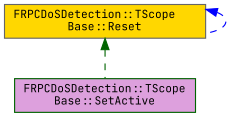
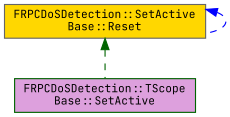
node "FRPCDoSDetection::TScope Base::Reset": label "FRPCDoSDetection::TScope Base::Reset" -> "FRPCDoSDetection::SetActive Base::Reset"
